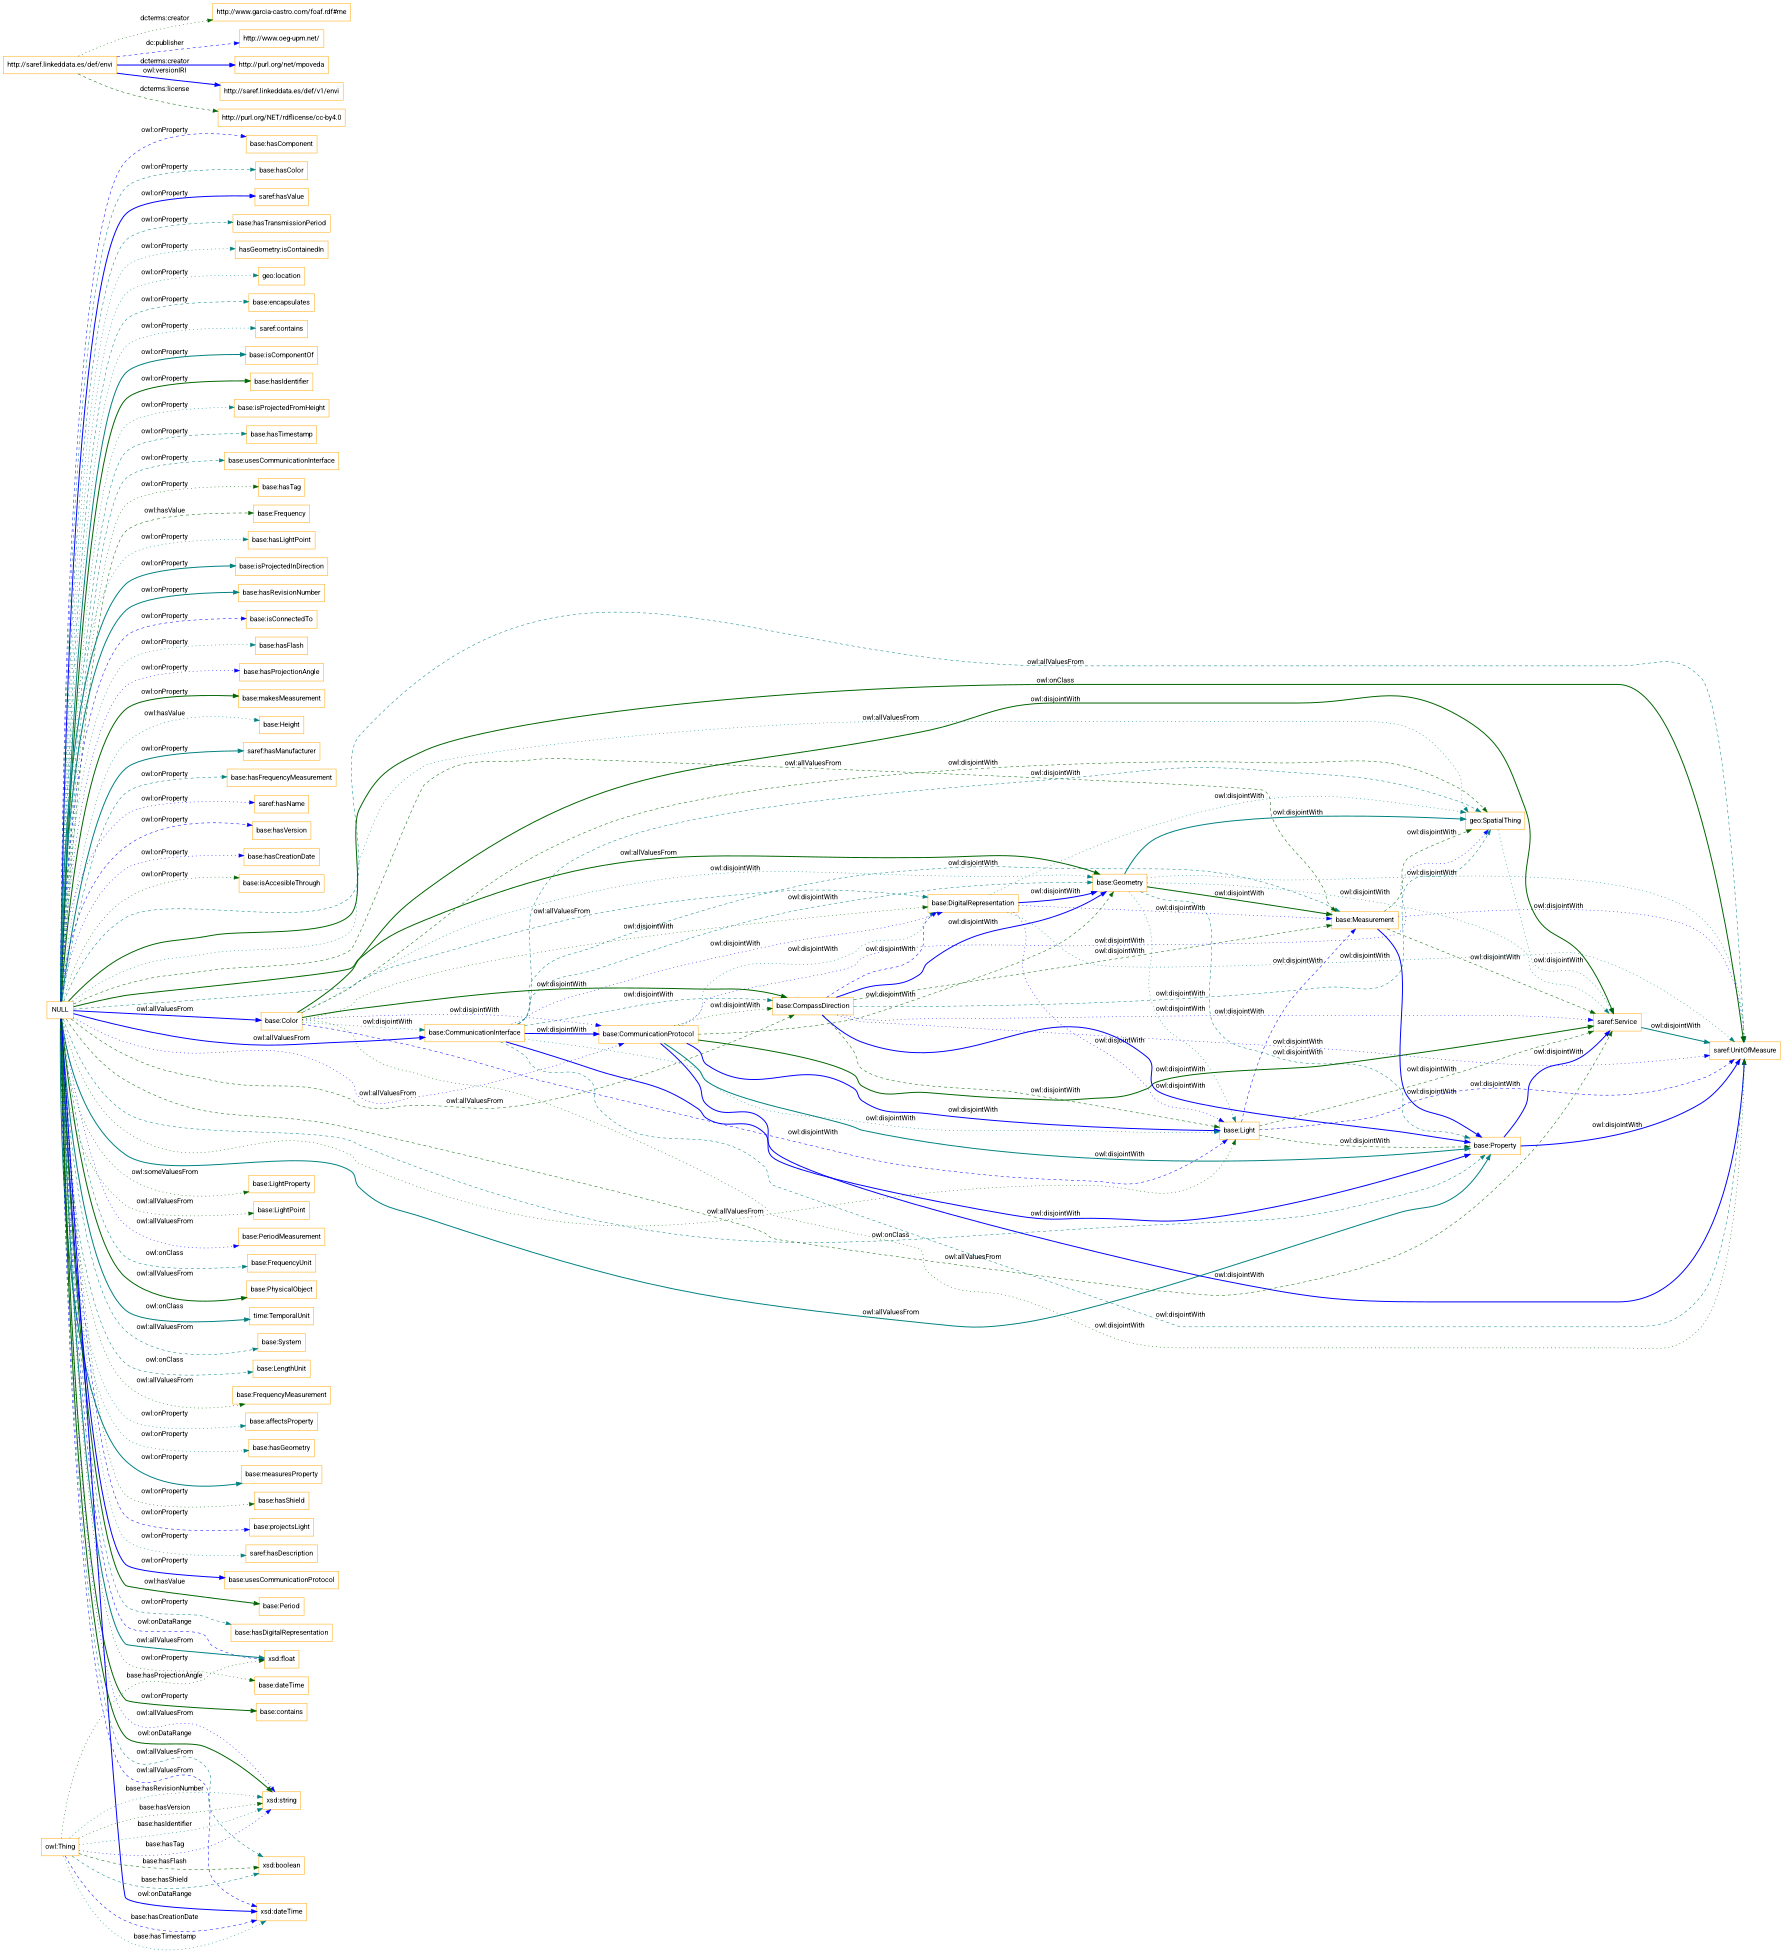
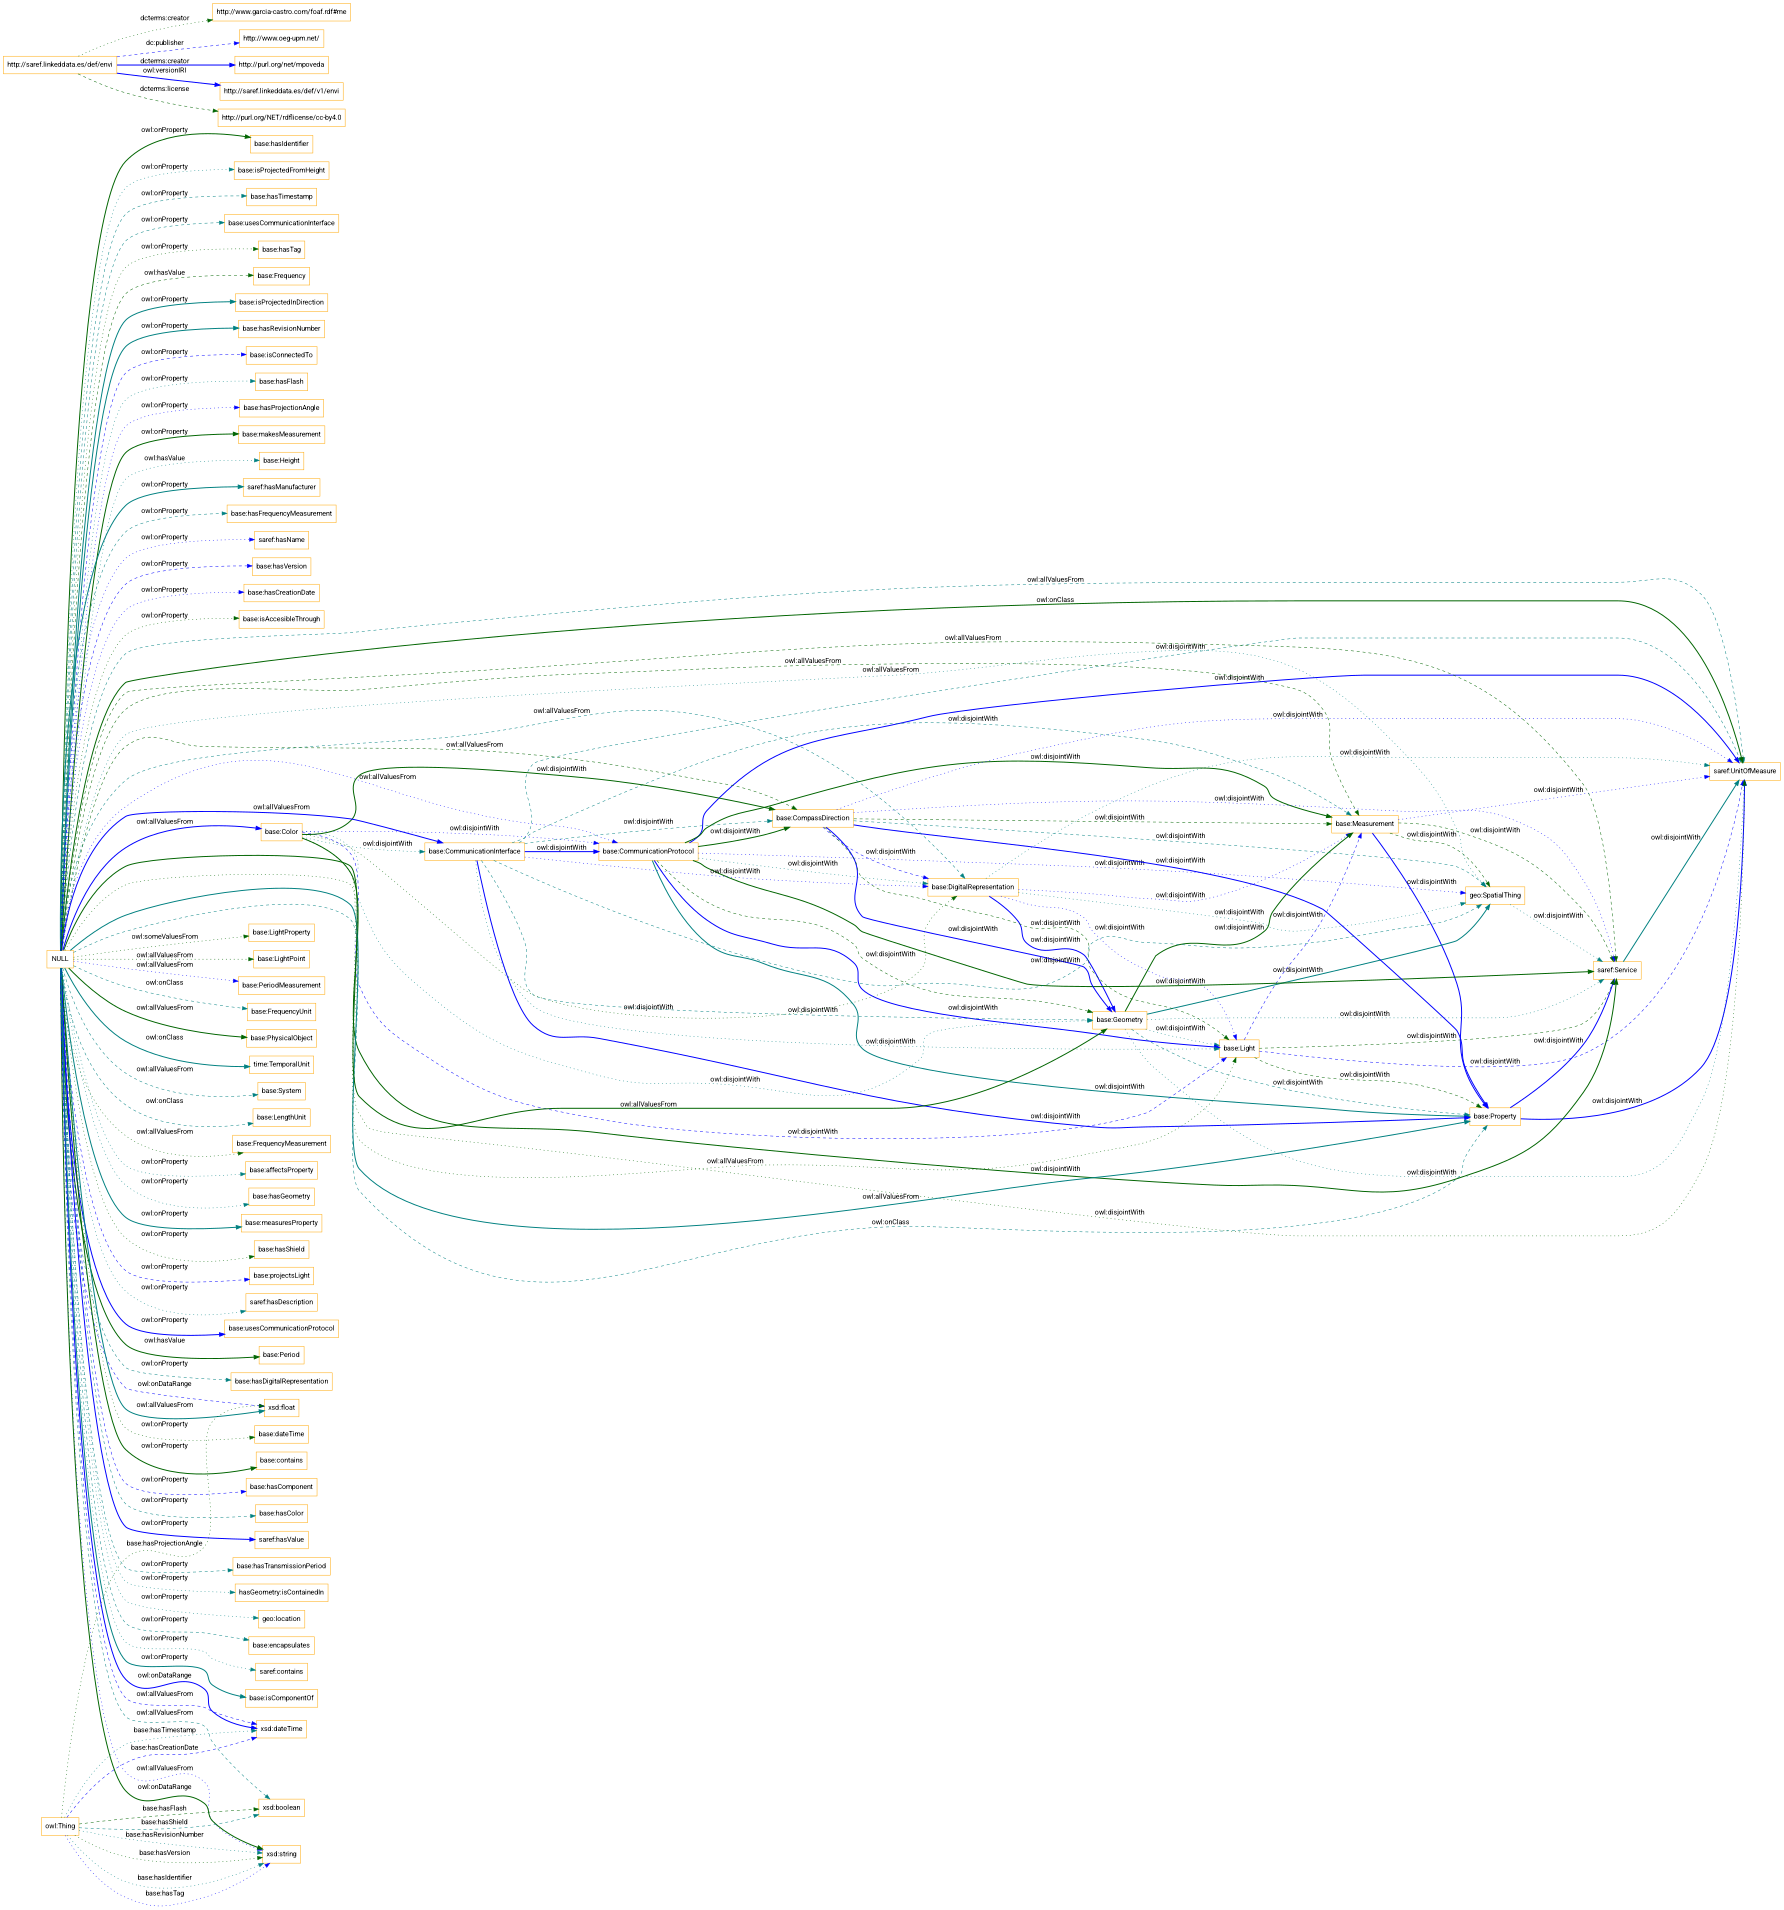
node "base:hasLightPoint": removed
edge "base:CommunicationProtocol" -> "base:Measurement": added, label "owl:disjointWith"
edge "base:Color" -> "geo:SpatialThing": removed, label "owl:disjointWith"
edge "base:CommunicationProtocol" -> "base:CompassDirection": style dotted -> bold
